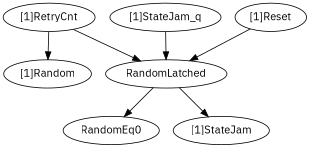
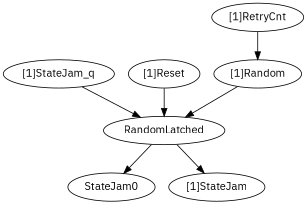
edge "[1]RetryCnt" -> "RandomLatched": now "[1]Random" -> "RandomLatched"
node "RandomEq0": label "RandomEq0" -> "StateJam0"
